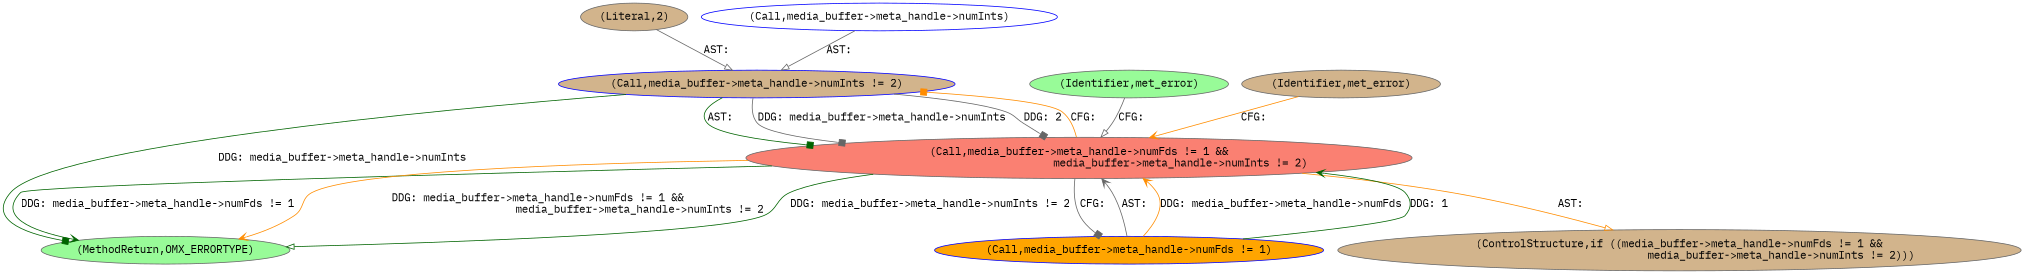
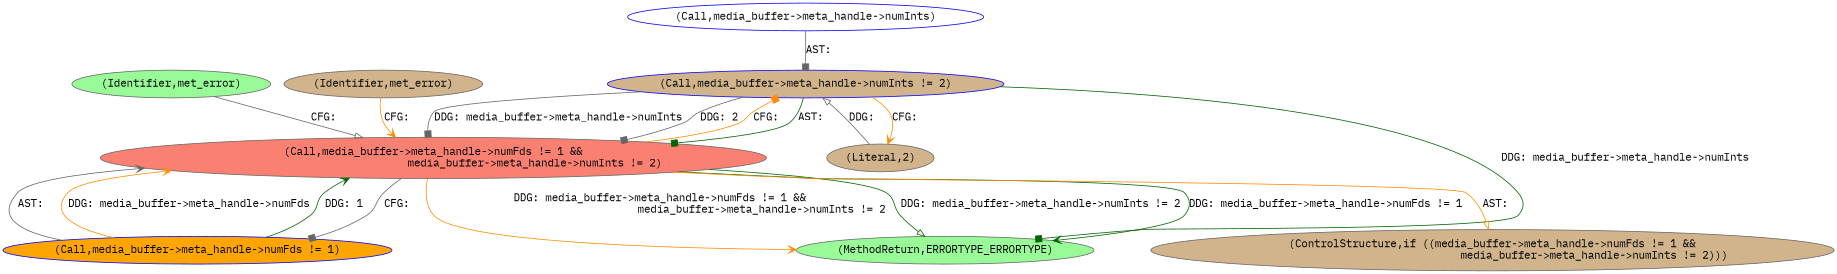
edge "(Call,media_buffer->meta_handle->numInts)" -> "(Call,media_buffer->meta_handle->numInts != 2)": arrowhead onormal -> box
edge "(Literal,2)" -> "(Call,media_buffer->meta_handle->numInts != 2)": label "AST: " -> "DDG: "
edge "(Call,media_buffer->meta_handle->numInts != 2)" -> "(Literal,2)": added, label "CFG:"
node "(MethodReturn,OMX_ERRORTYPE)": label "(MethodReturn,OMX_ERRORTYPE)" -> "(MethodReturn,ERRORTYPE_ERRORTYPE)"
